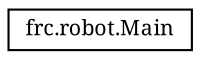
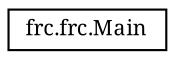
node "frc.robot.Main": label "frc.robot.Main" -> "frc.frc.Main"
